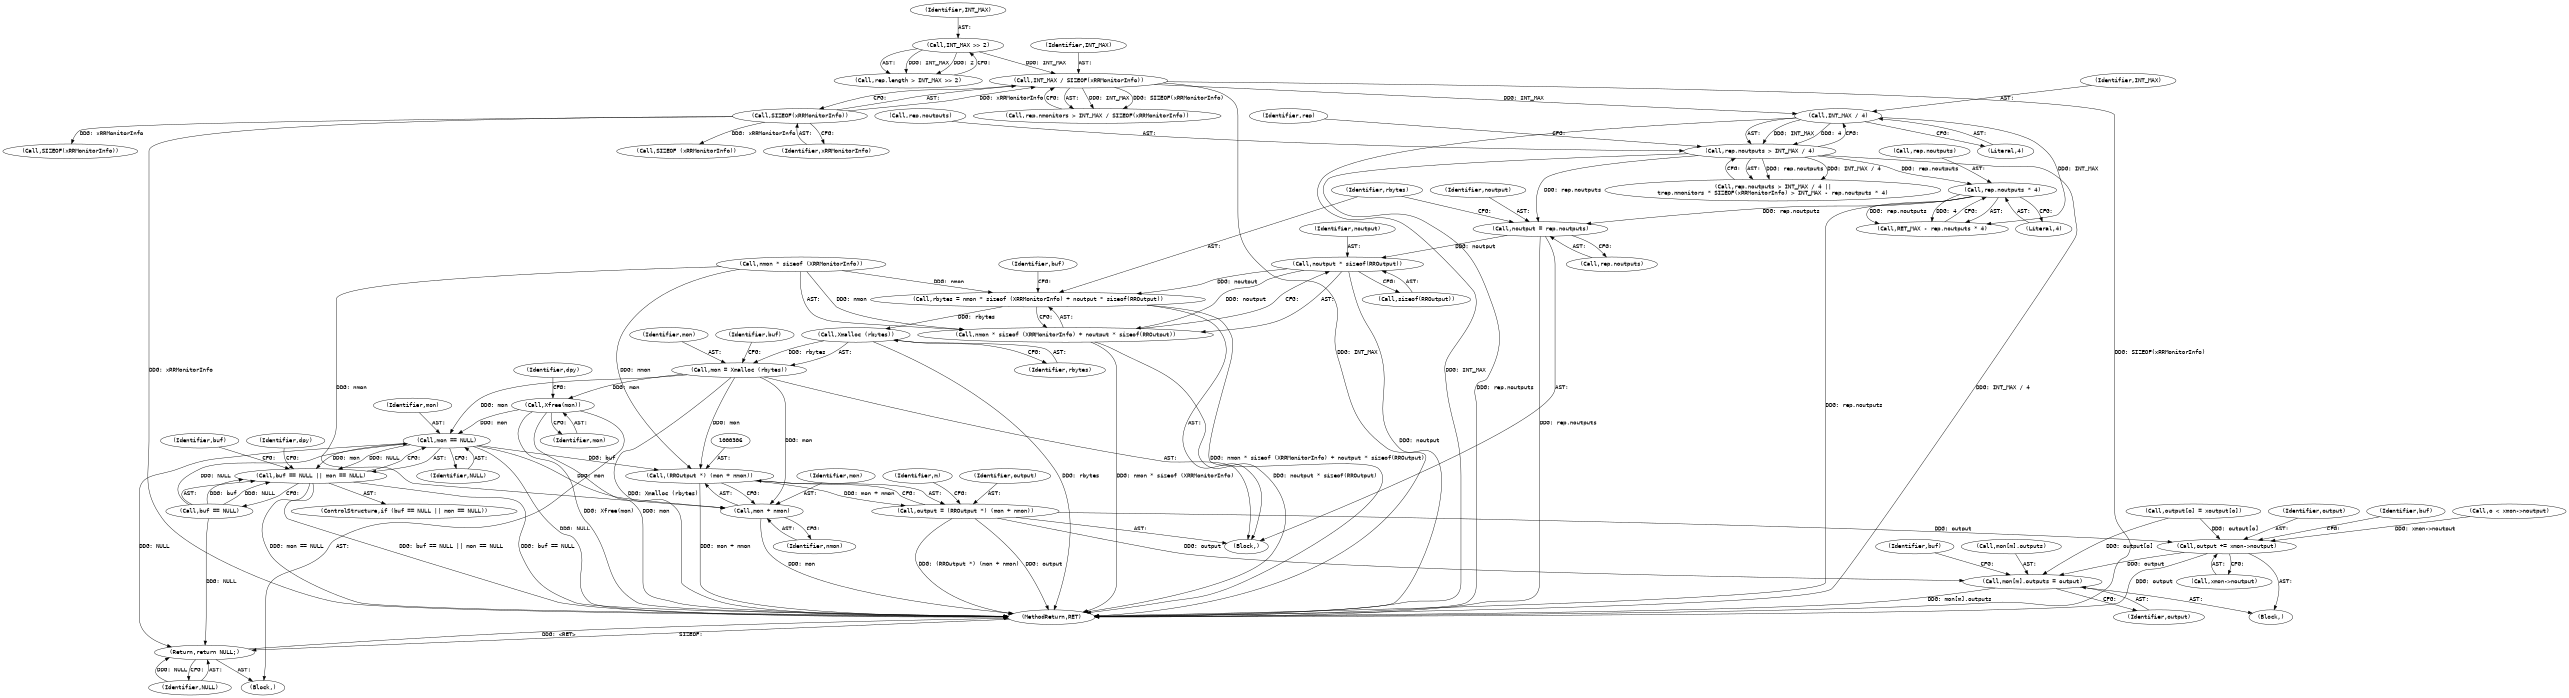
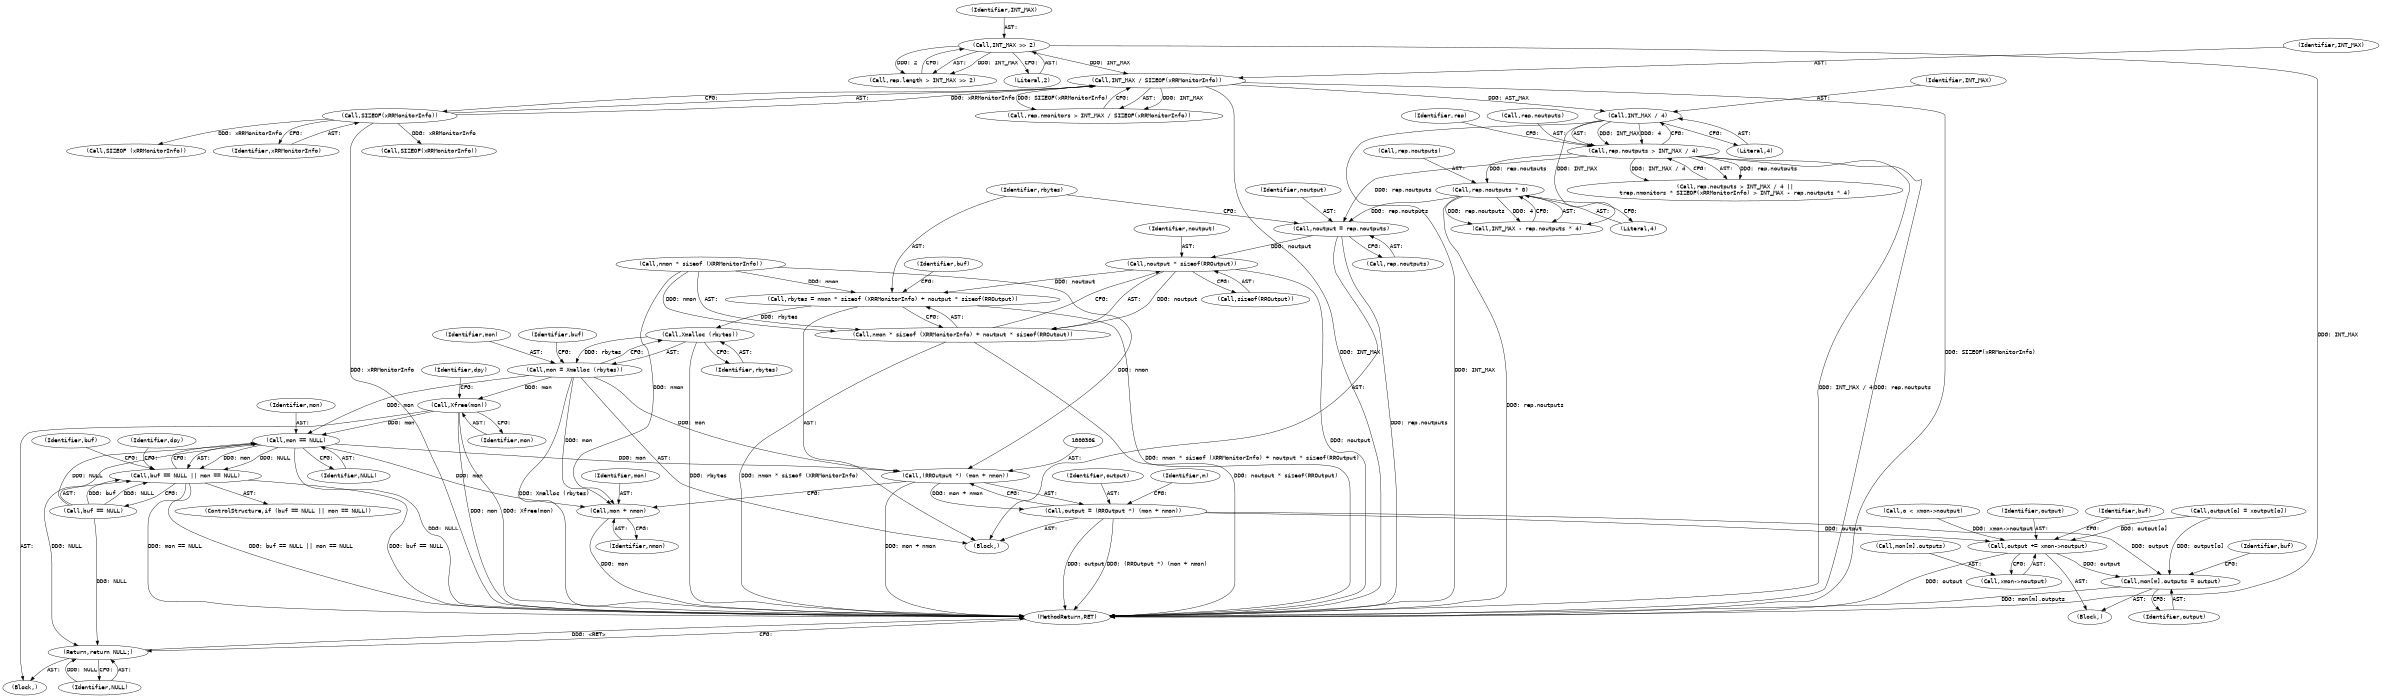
node "(Literal,2)": added
edge "(Call,INT_MAX / SIZEOF(xRRMonitorInfo))" -> "(Call,INT_MAX / 4)": label "DDG: INT_MAX" -> "DDG: AST_MAX"
node "(Call,rep.noutputs * 4)": label "(Call,rep.noutputs * 4)" -> "(Call,rep.noutputs * 0)"
node "(Call,RET_MAX - rep.noutputs * 4)": label "(Call,RET_MAX - rep.noutputs * 4)" -> "(Call,INT_MAX - rep.noutputs * 4)"
edge "(Call,INT_MAX >> 2)" -> "(MethodReturn,RET)": added, label "DDG: INT_MAX"
edge "(Call,mon = Xmalloc (rbytes))" -> "(Call,Xmalloc (rbytes))": added, label "CFG:"
edge "(Call,mon == NULL)" -> "(Call,(RROutput *) (mon + nmon))": label "DDG: buf" -> "DDG: mon"
edge "(Call,mon + nmon)" -> "(Call,(RROutput *) (mon + nmon))": removed, label "AST:"
edge "(Call,mon[m].outputs)" -> "(Call,mon[m].outputs = output)": now "(Call,mon[m].outputs)" -> "(Call,xmon->noutput)"
edge "(MethodReturn,RET)" -> "(Return,return NULL;)": label "SIZEOF: " -> "CFG: "
